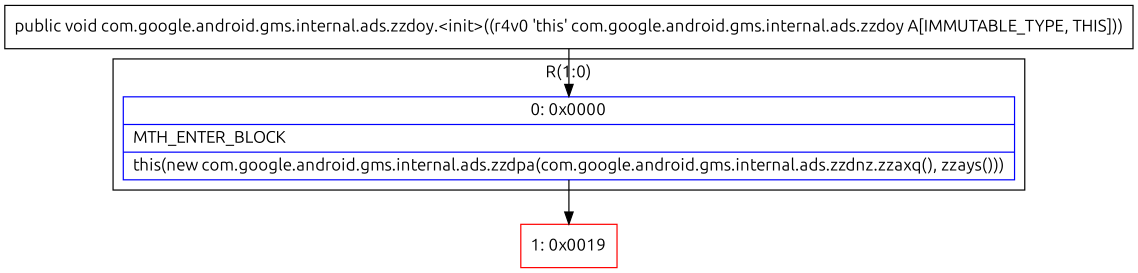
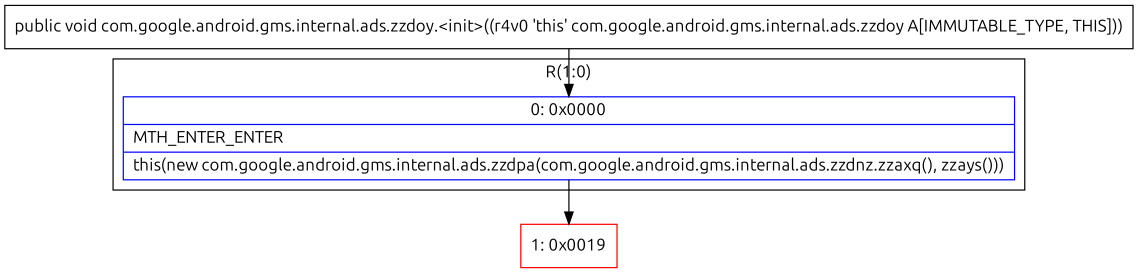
node "0: 0x0000": text "MTH_ENTER_BLOCK" -> "MTH_ENTER_ENTER"
